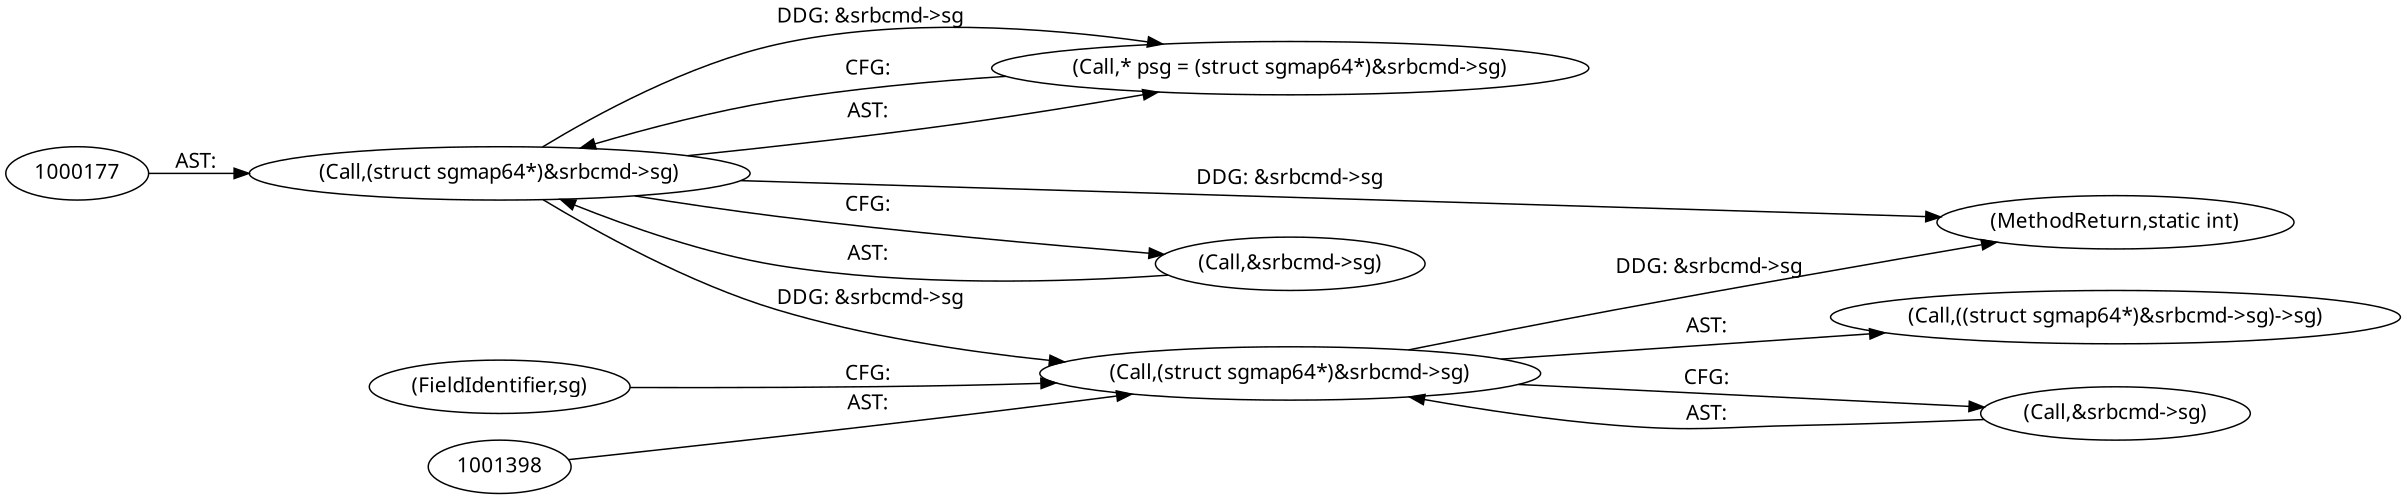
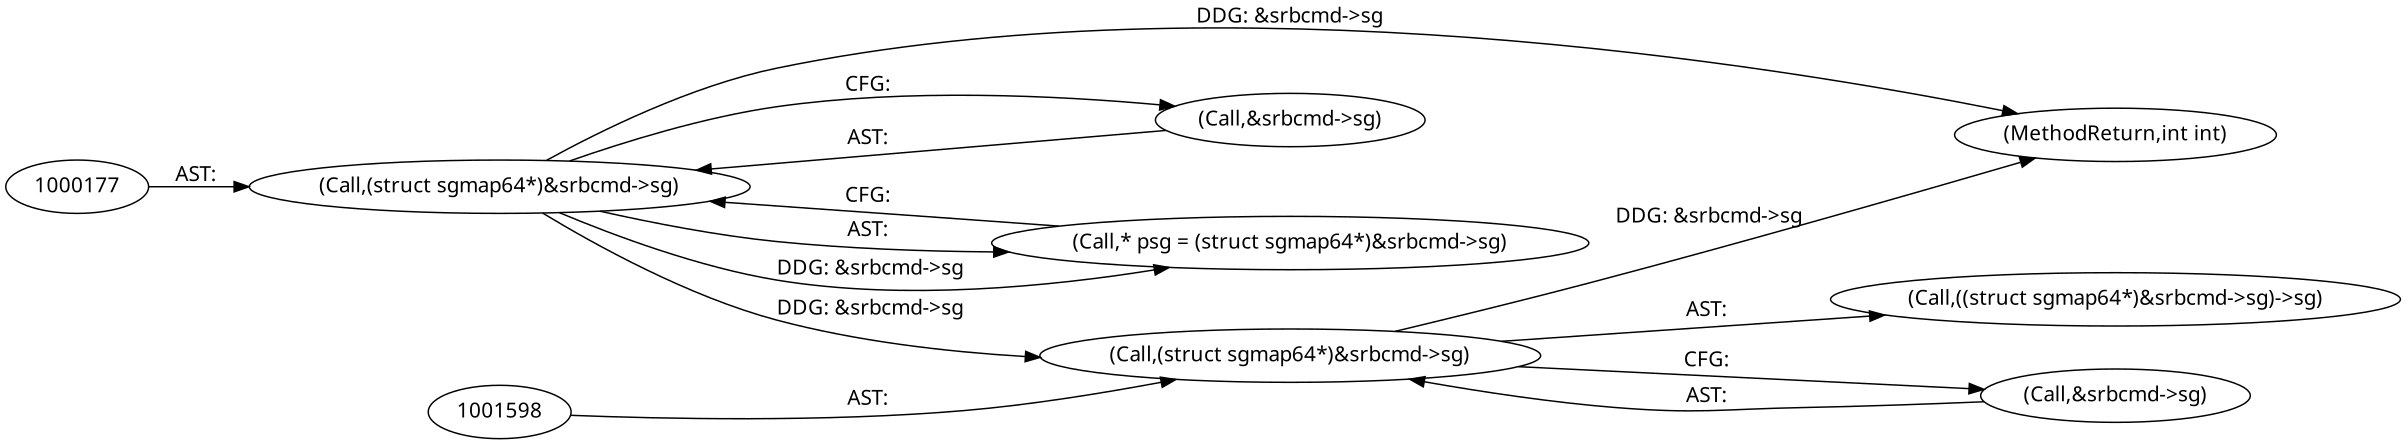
node "(MethodReturn,static int)": label "(MethodReturn,static int)" -> "(MethodReturn,int int)"
node "(FieldIdentifier,sg)": removed
node "1001398": label "1001398" -> "1001598"
